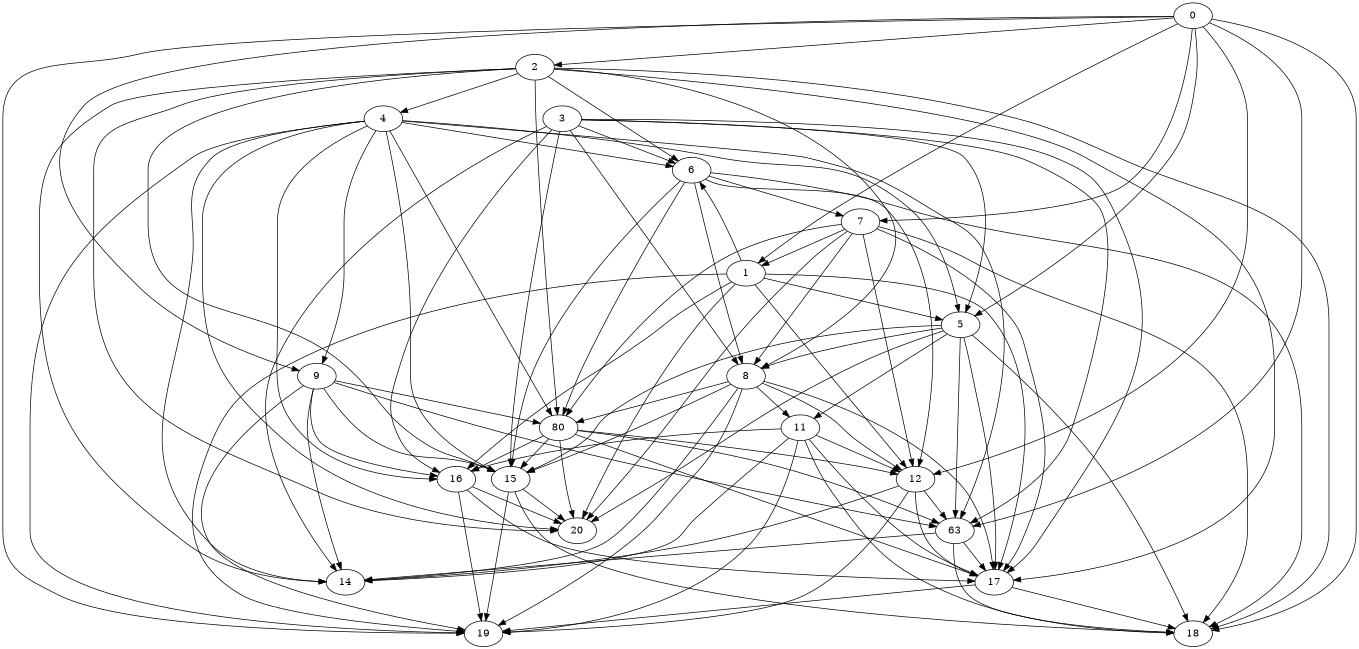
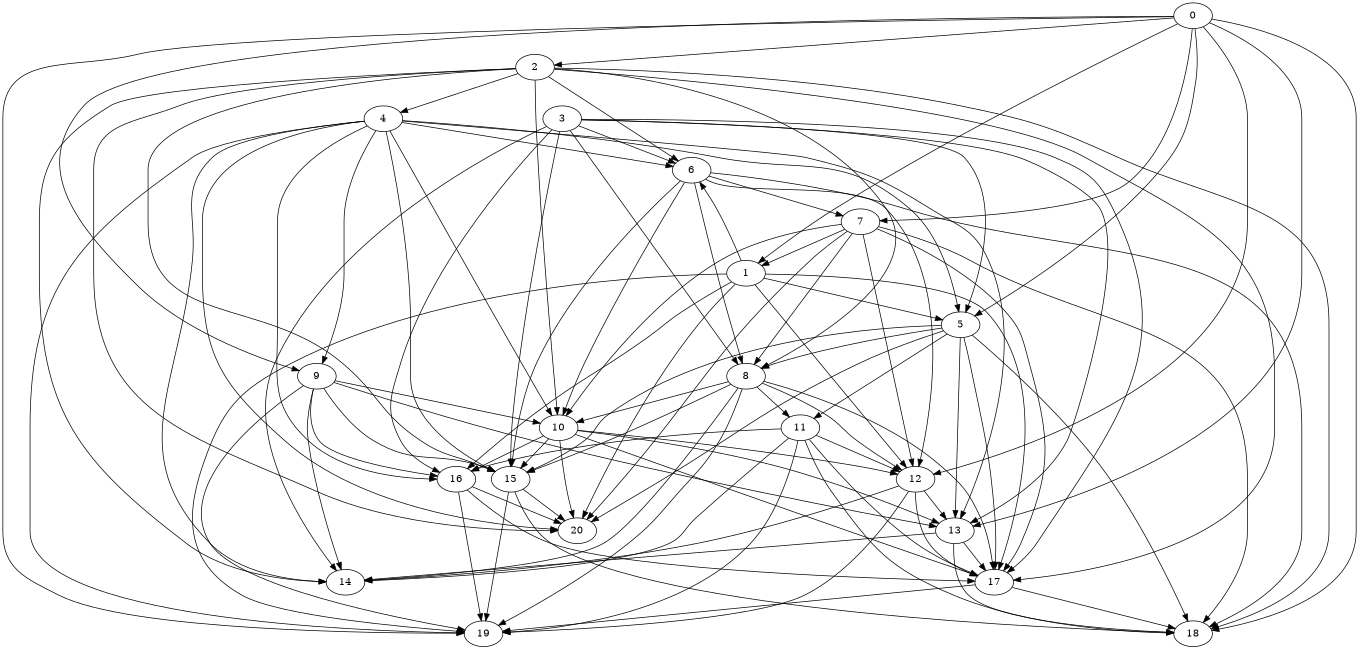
node "80": label "80" -> "10"
node "63": label "63" -> "13"
